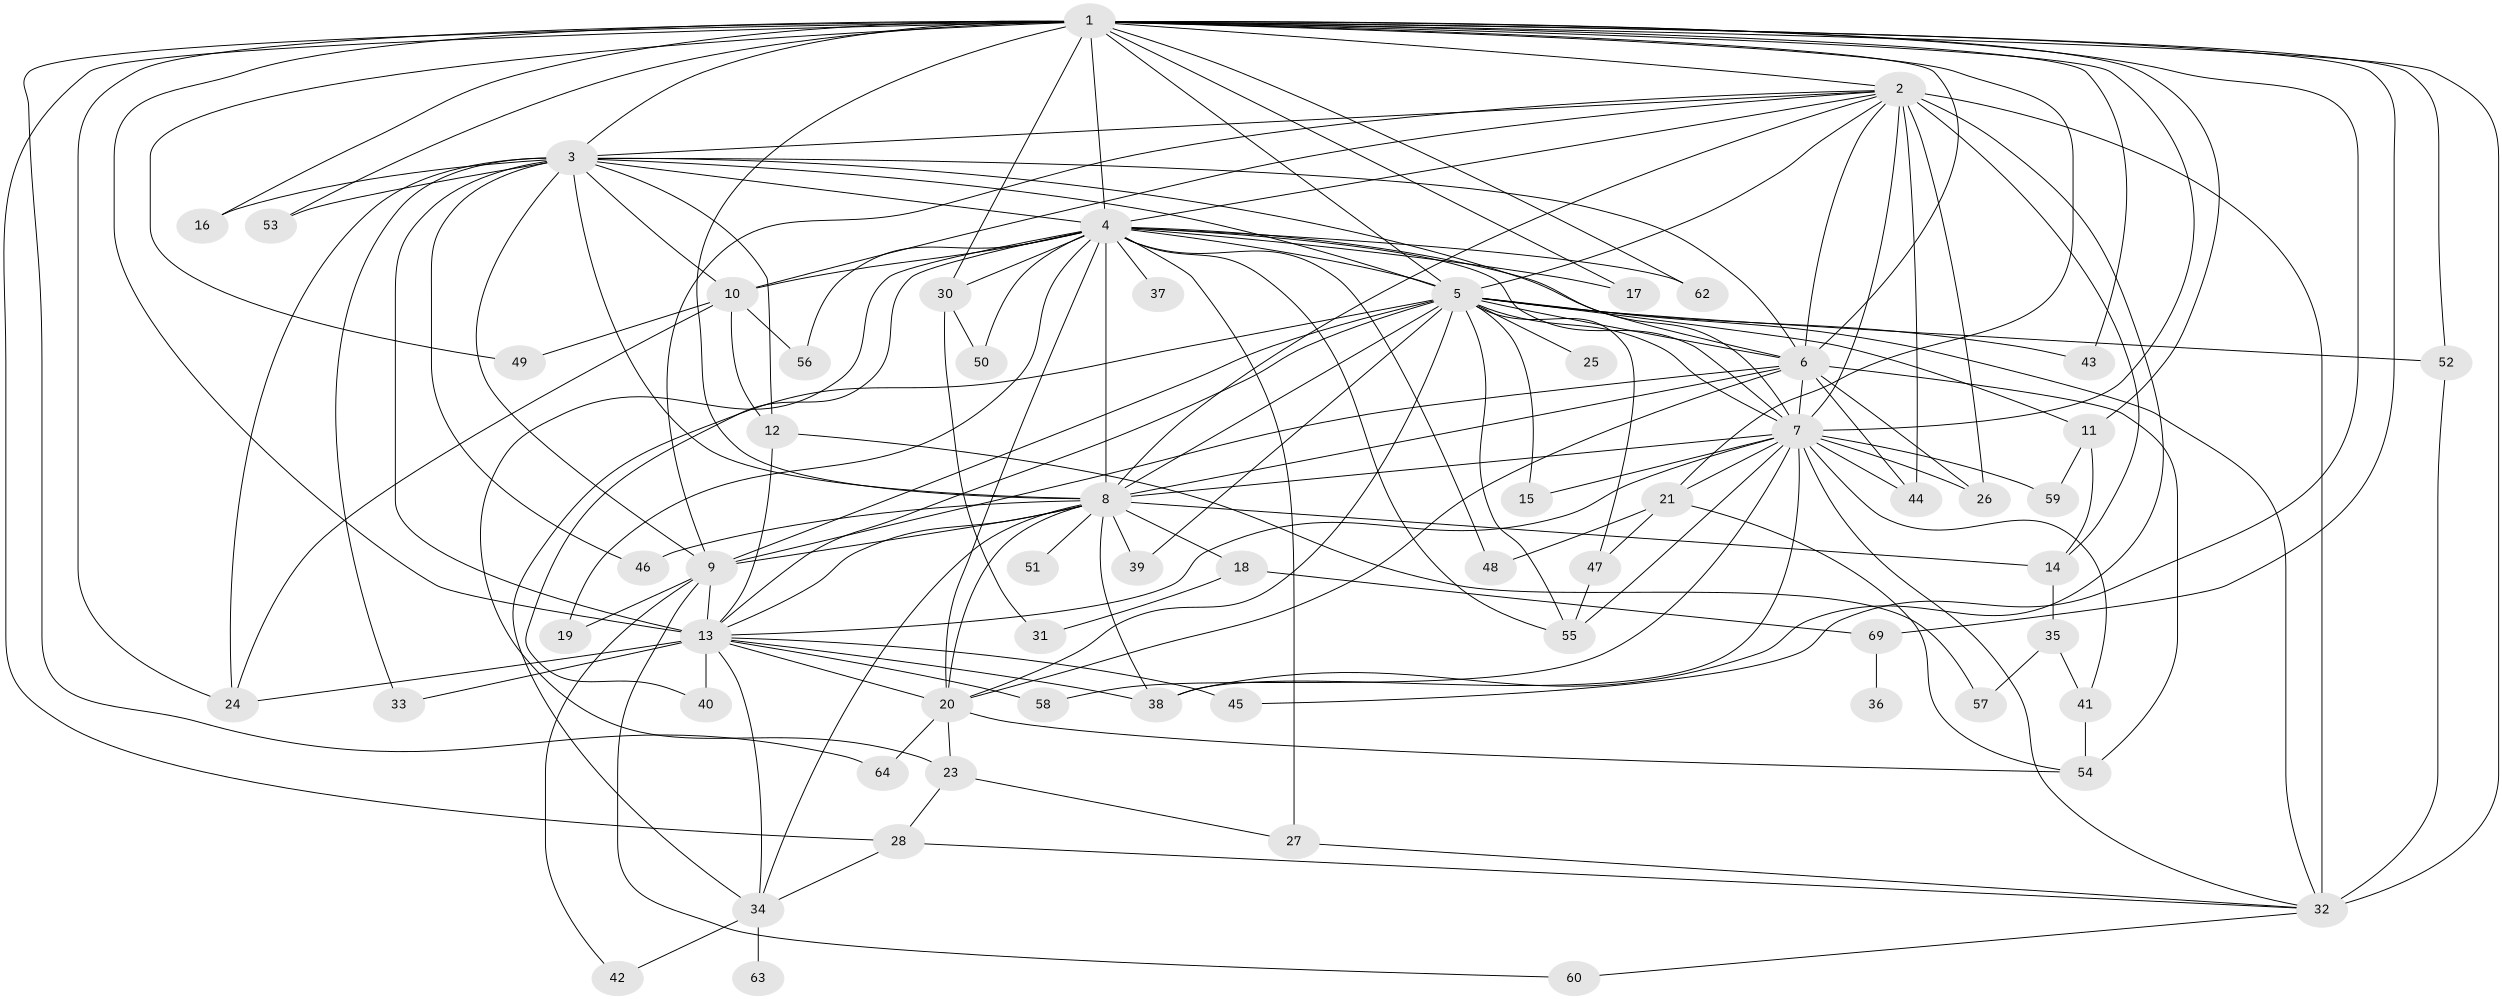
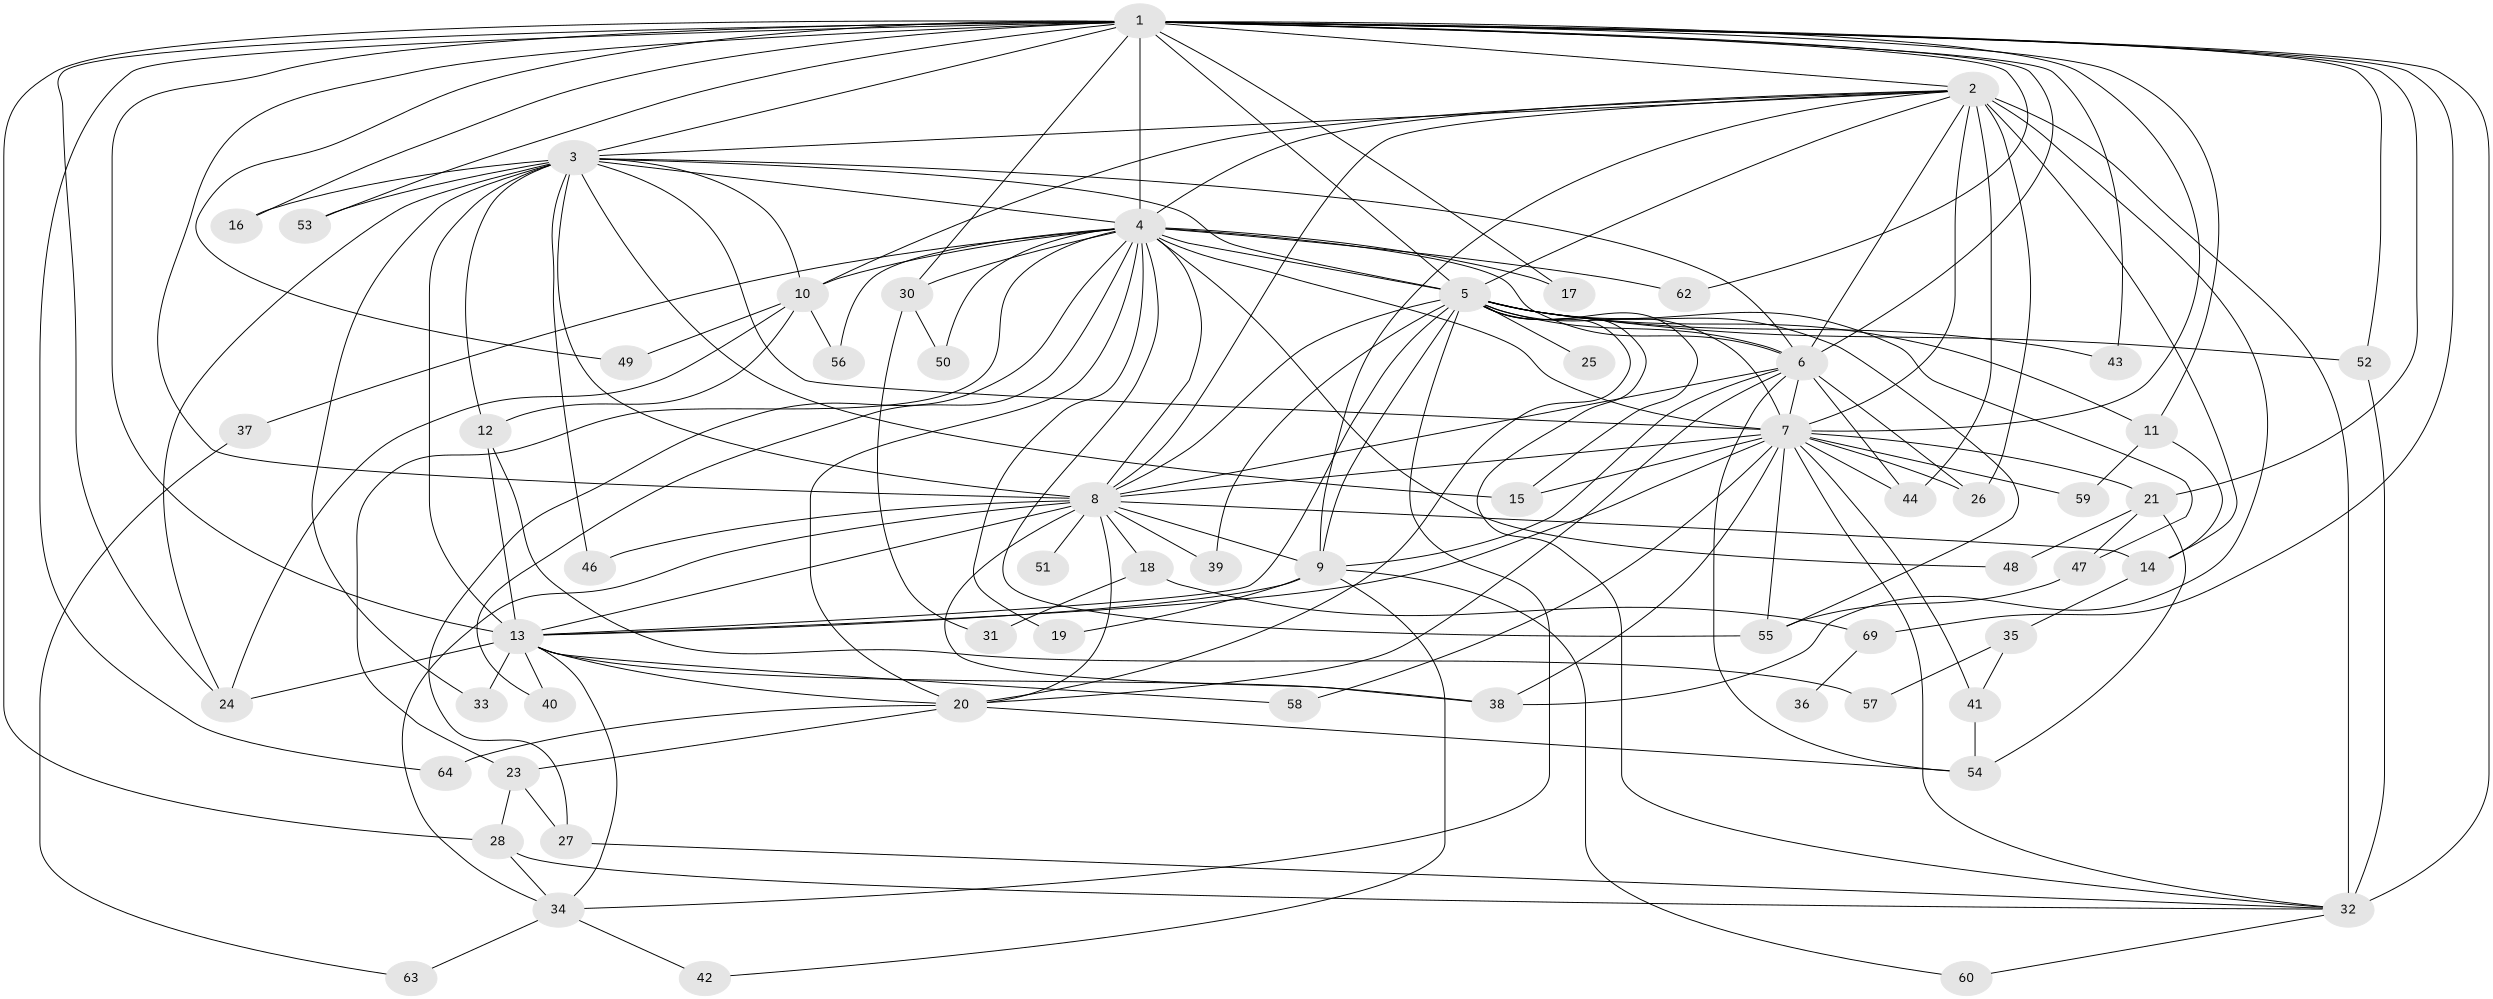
edge "3" -- "9": now "3" -- "15"
node "45": removed
edge "37" -- "63": added
